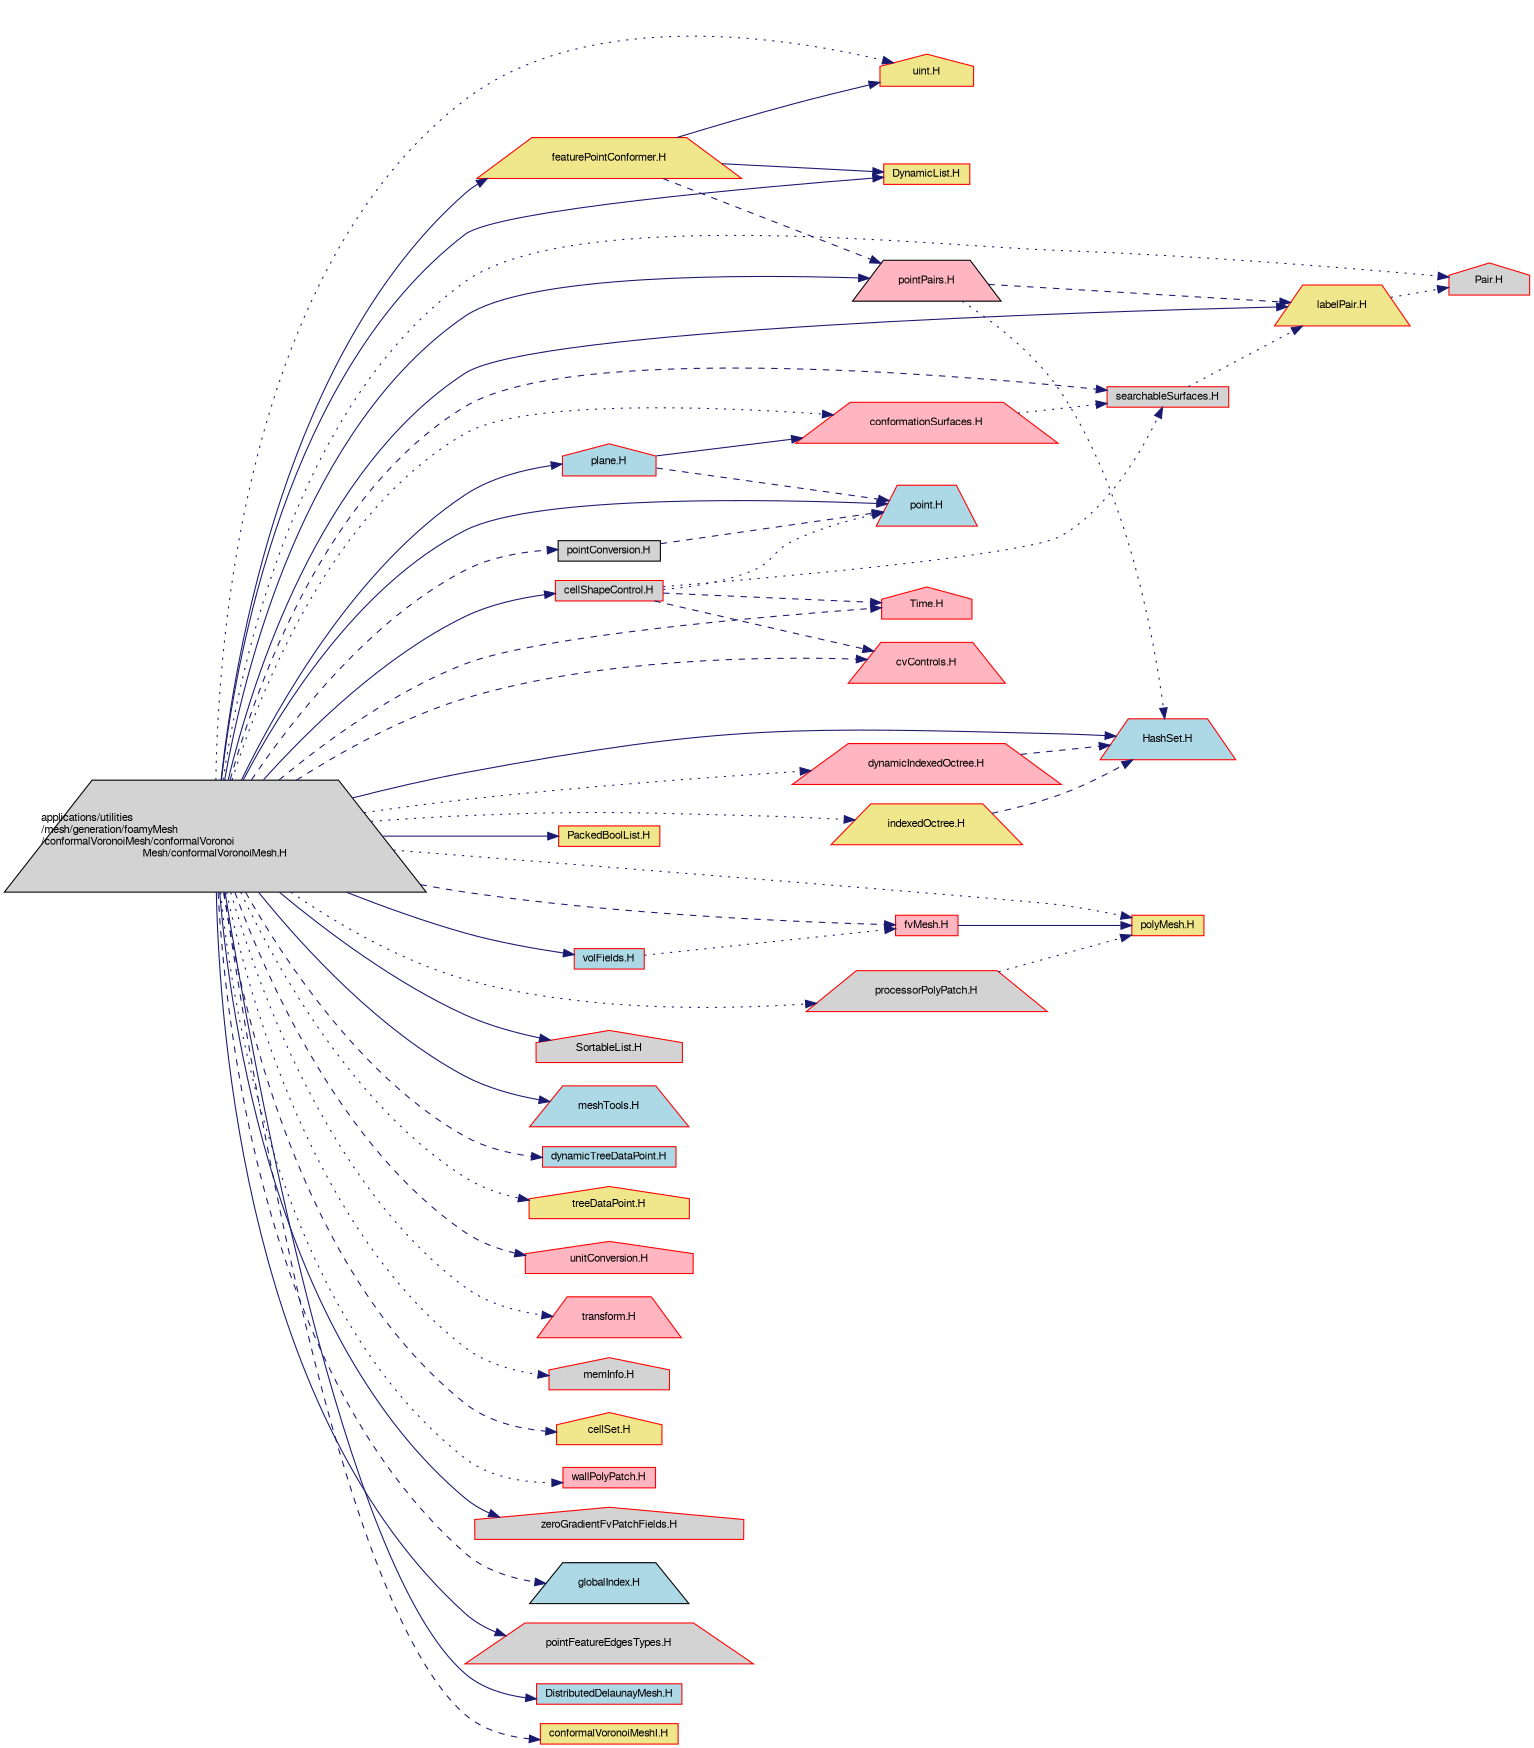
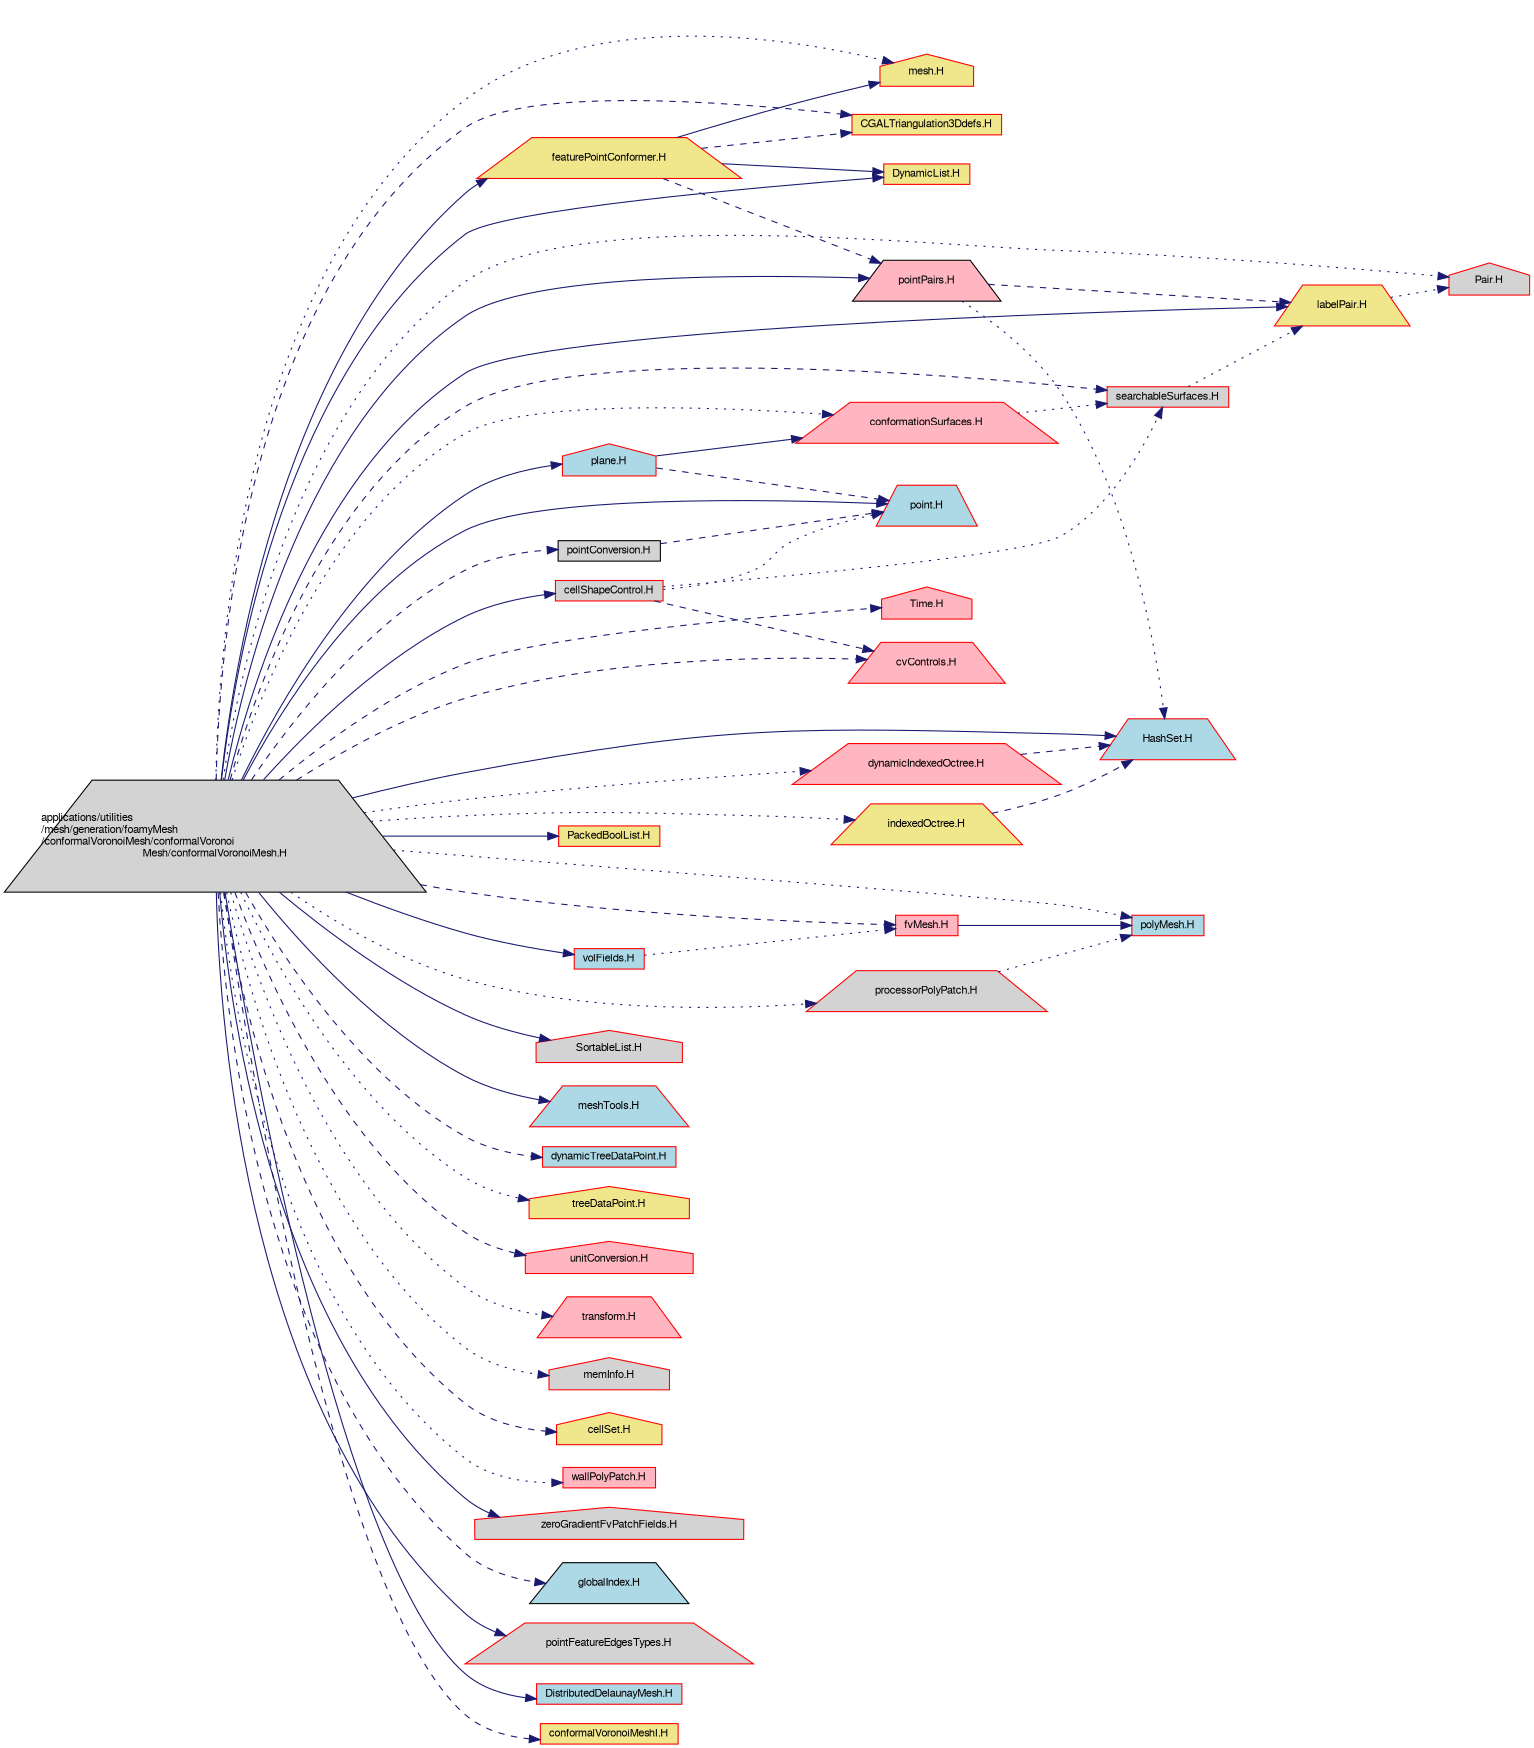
node "uint.H": label "uint.H" -> "mesh.H"
node "CGALTriangulation3Ddefs.H": added
edge "cellShapeControl.H" -> "Time.H": removed
node "polyMesh.H": fillcolor khaki -> lightblue
